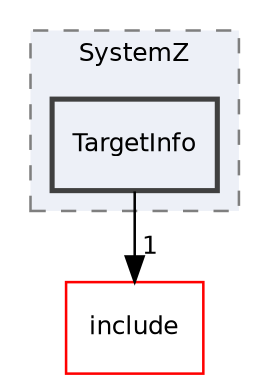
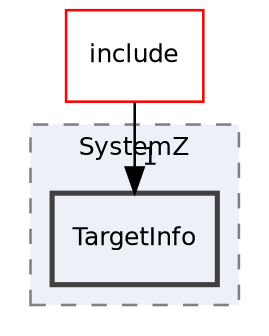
edge "TargetInfo" -> "include": reversed
